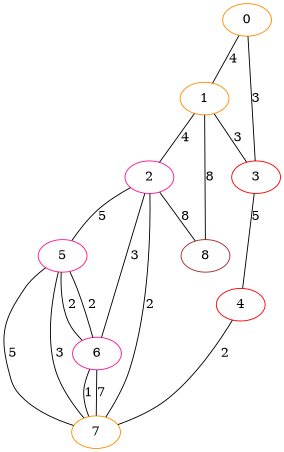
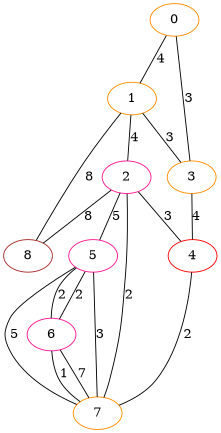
node "3": color red -> darkorange
edge "3" -- "4": label "5" -> "4"
edge "2" -- "6": now "2" -- "4"
